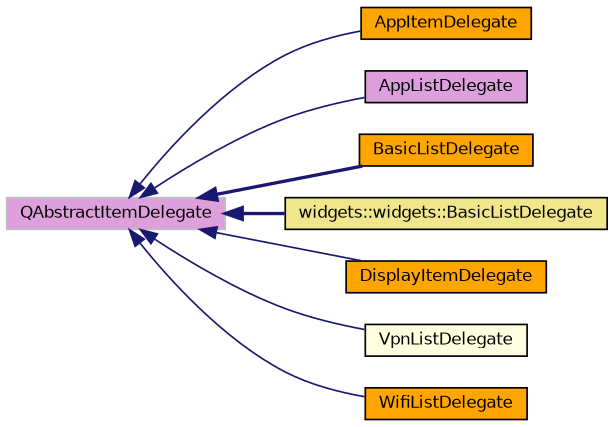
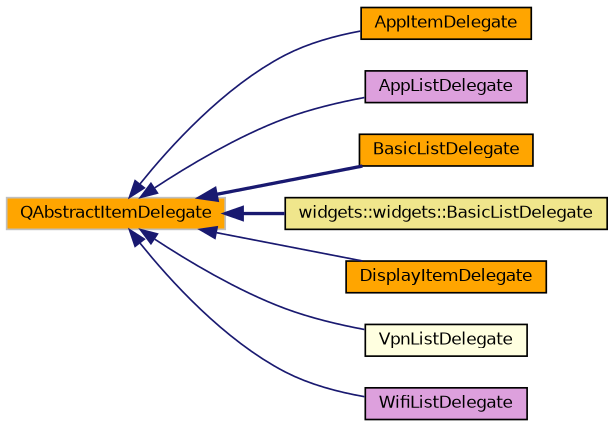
node "QAbstractItemDelegate": fillcolor plum -> orange
node "WifiListDelegate": fillcolor orange -> plum
